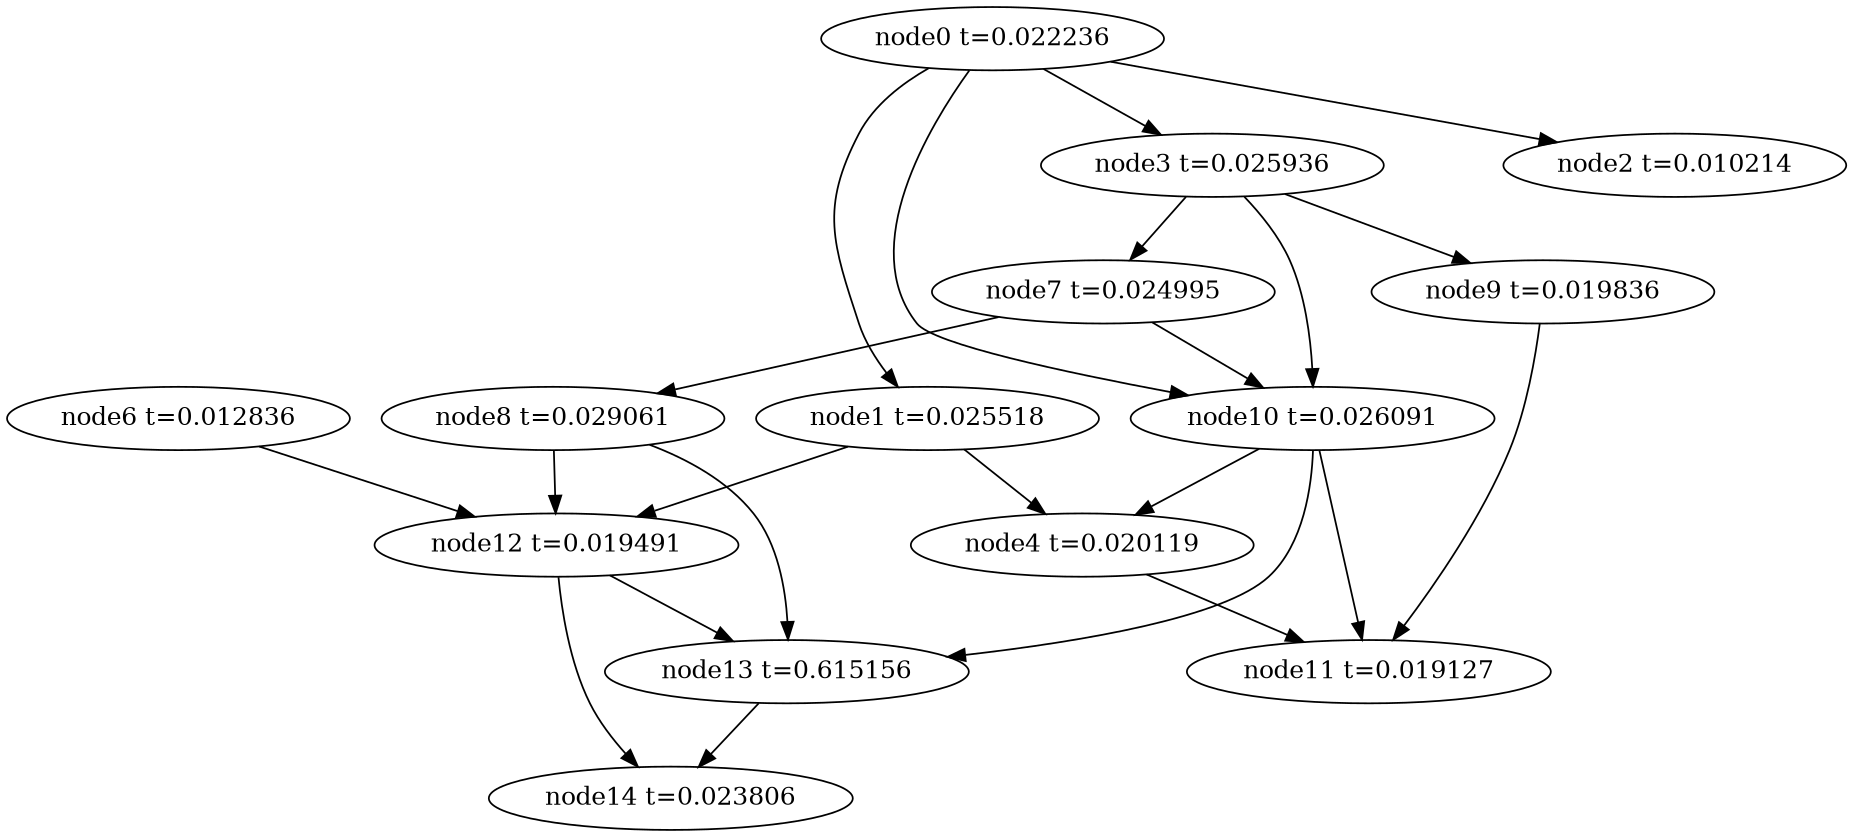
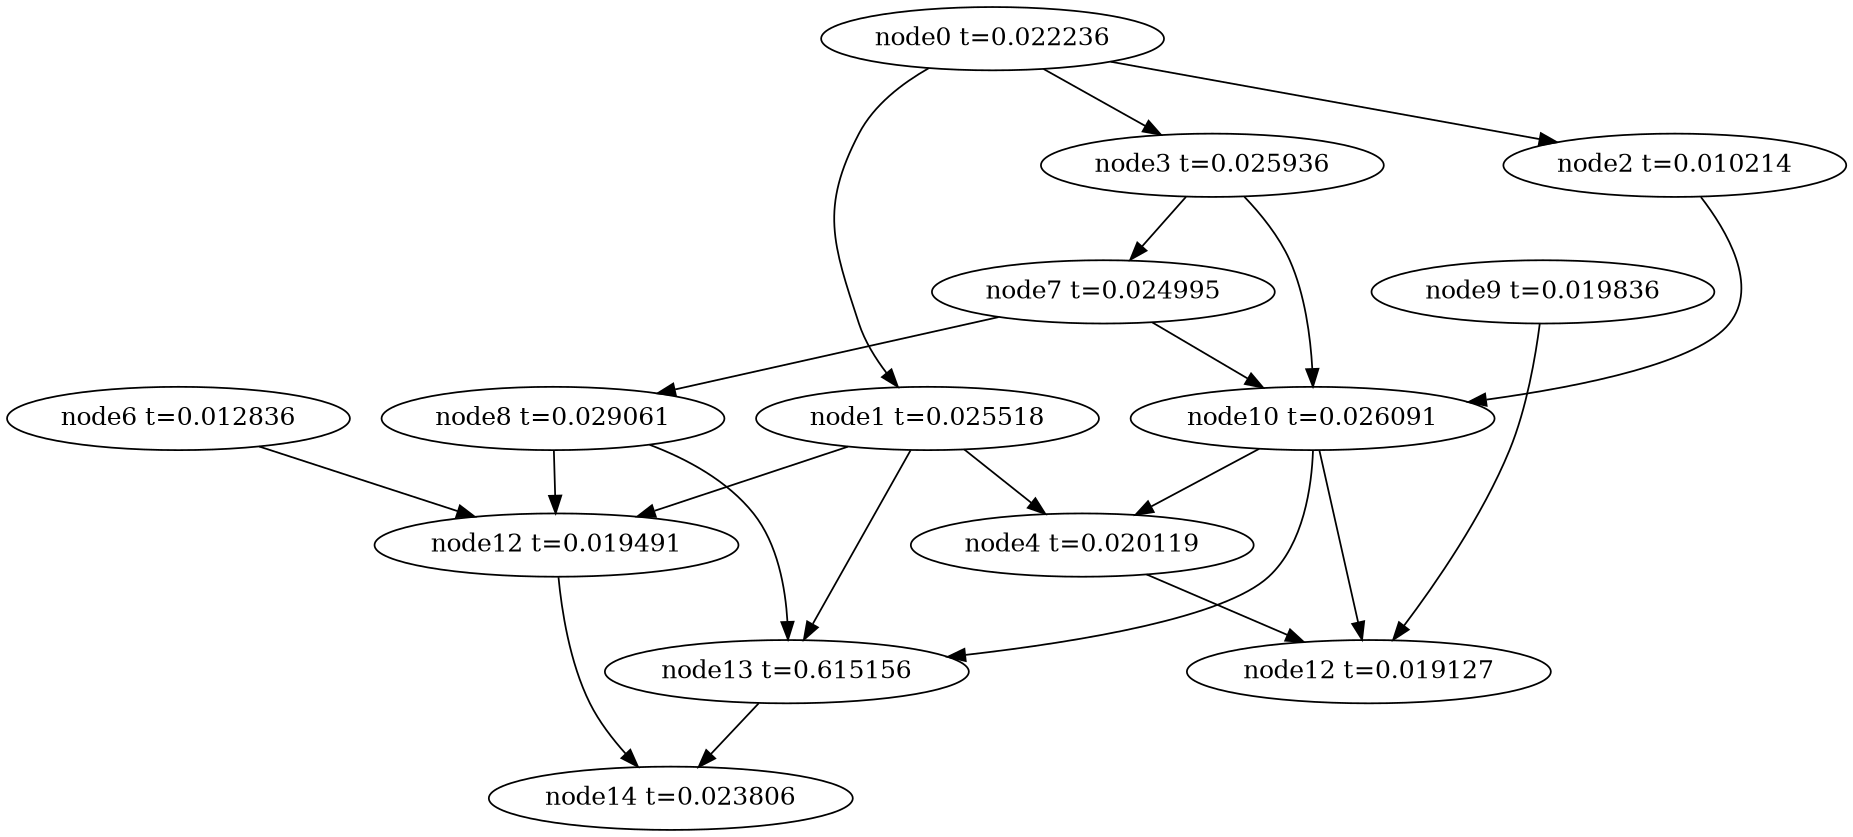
edge "node3 t=0.025936" -> "node9 t=0.019836": removed
edge "node0 t=0.022236" -> "node10 t=0.026091": now "node2 t=0.010214" -> "node10 t=0.026091"
edge "node12 t=0.019491" -> "node13 t=0.615156": now "node1 t=0.025518" -> "node13 t=0.615156"
node "node11 t=0.019127": label "node11 t=0.019127" -> "node12 t=0.019127"
